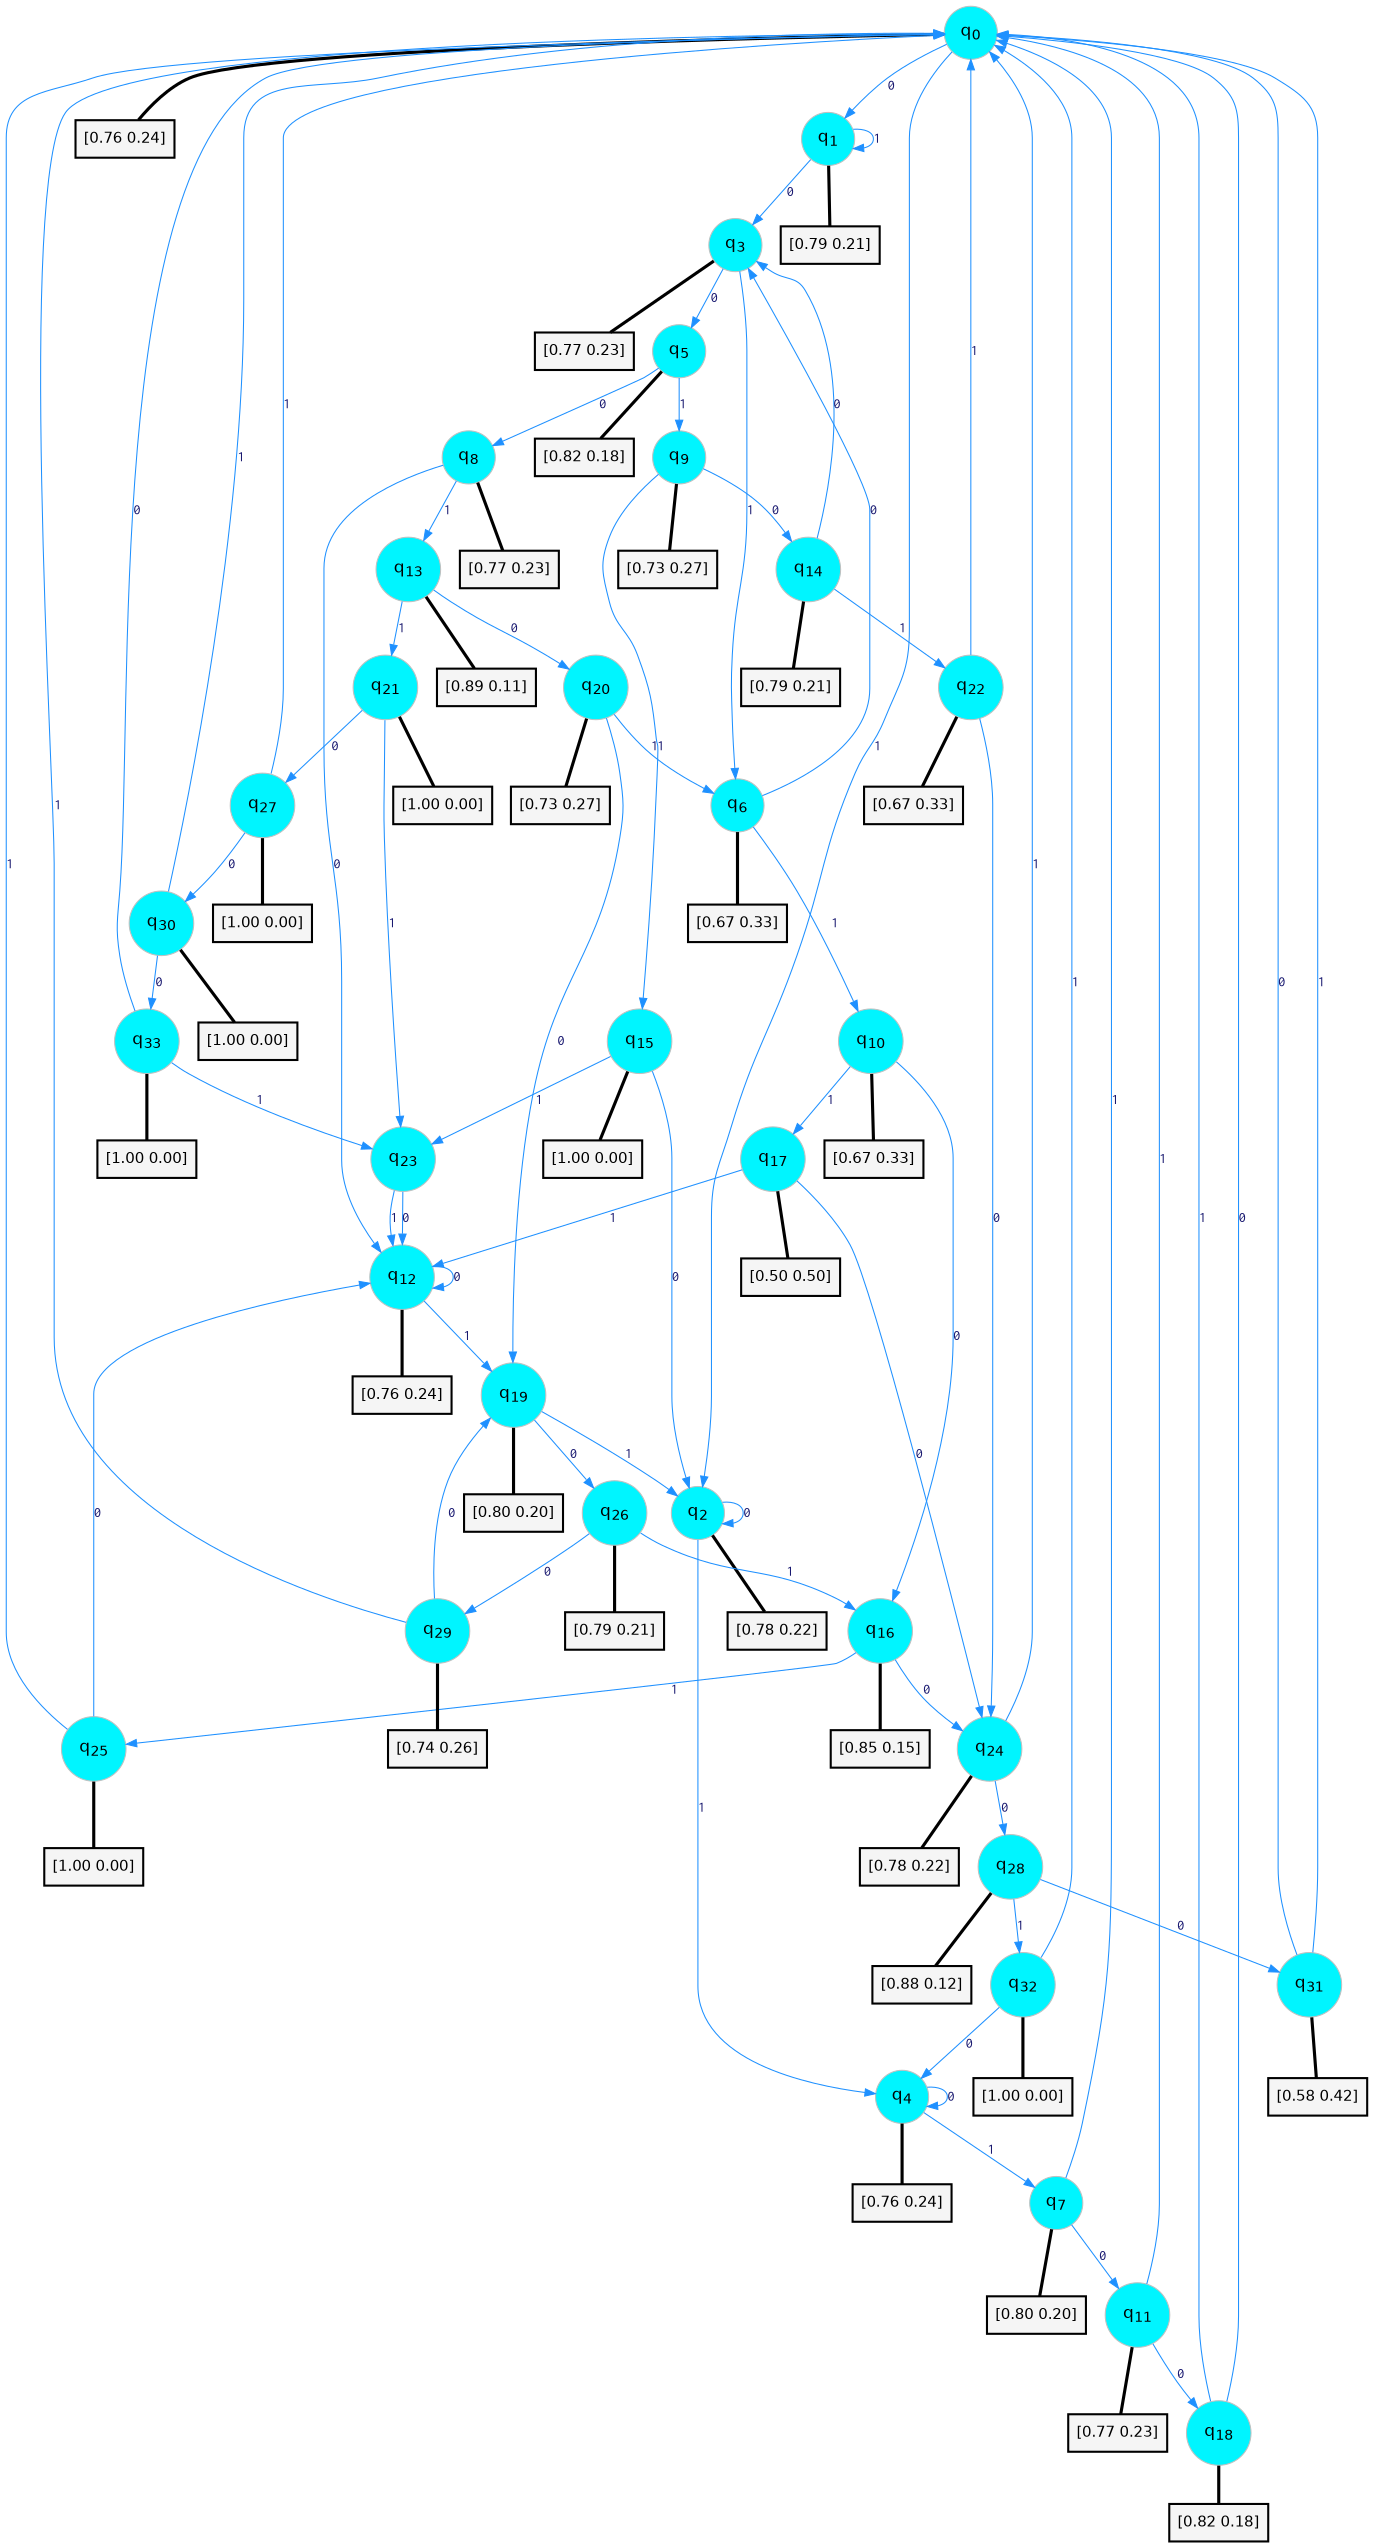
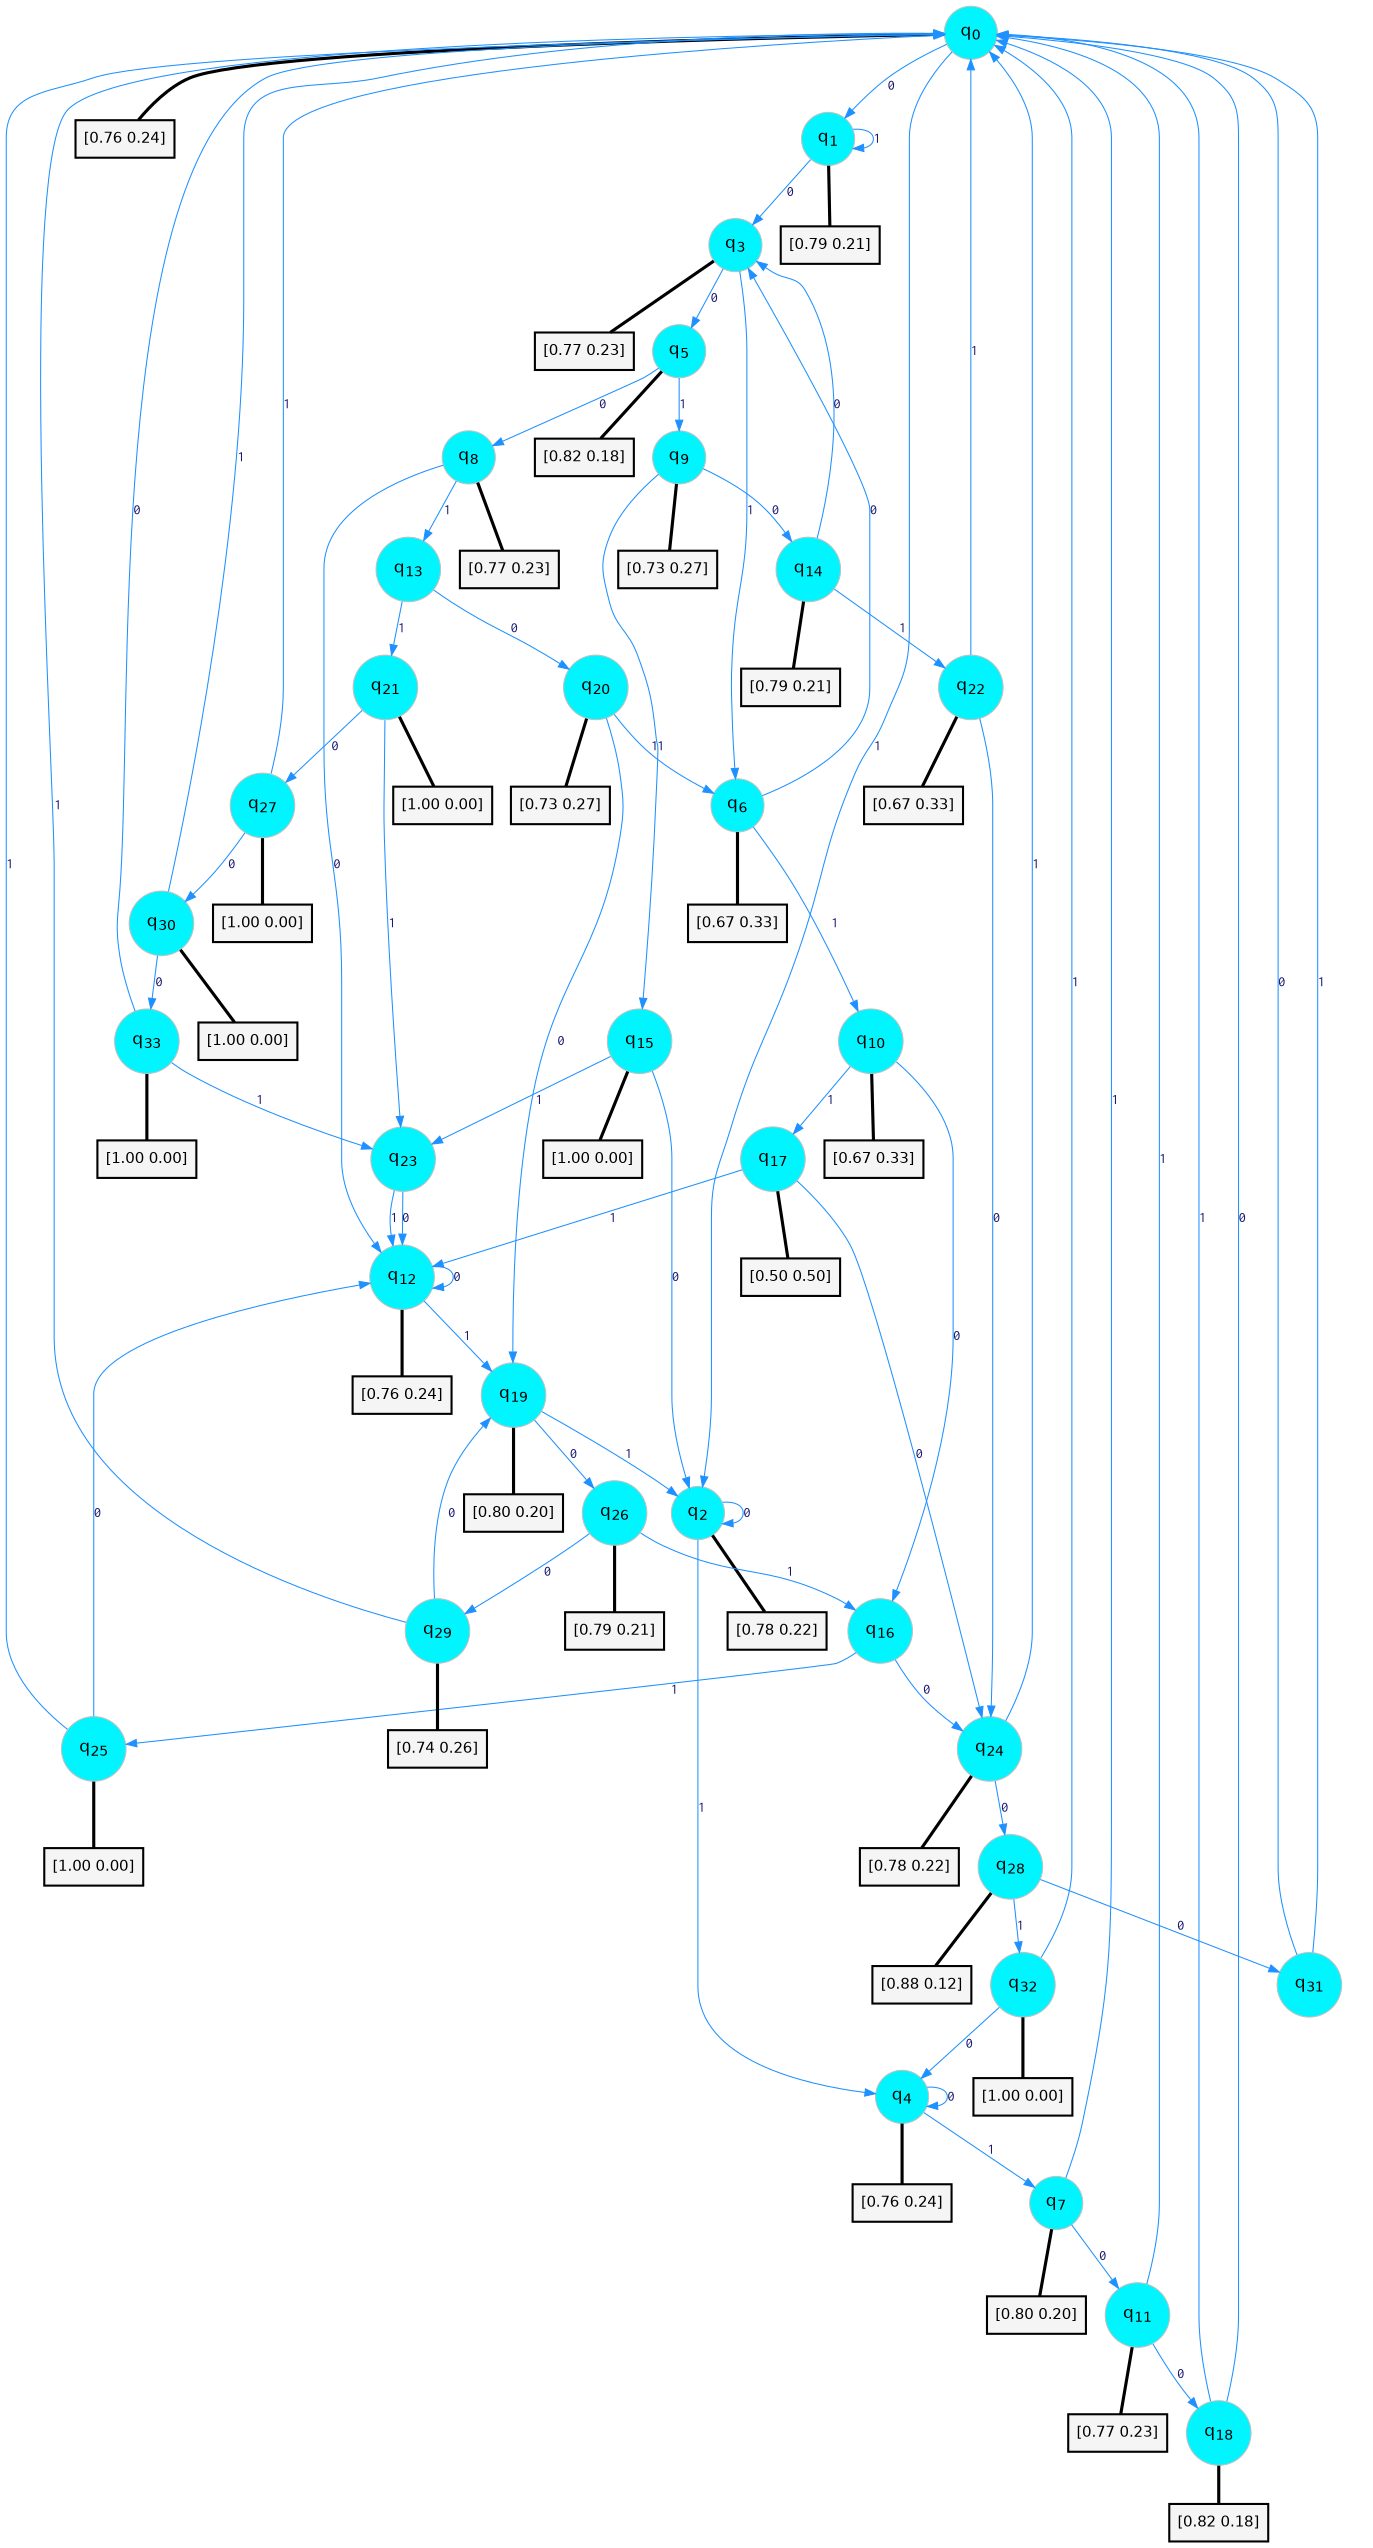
node "[0.89 0.11]": removed
node "[0.85 0.15]": removed
node "[0.58 0.42]": removed
